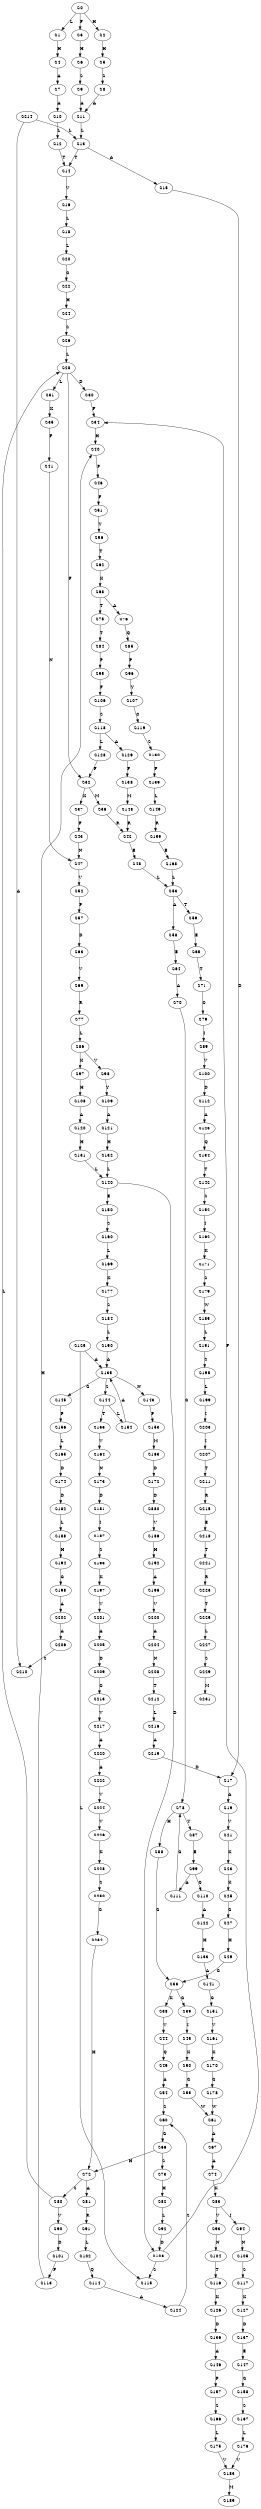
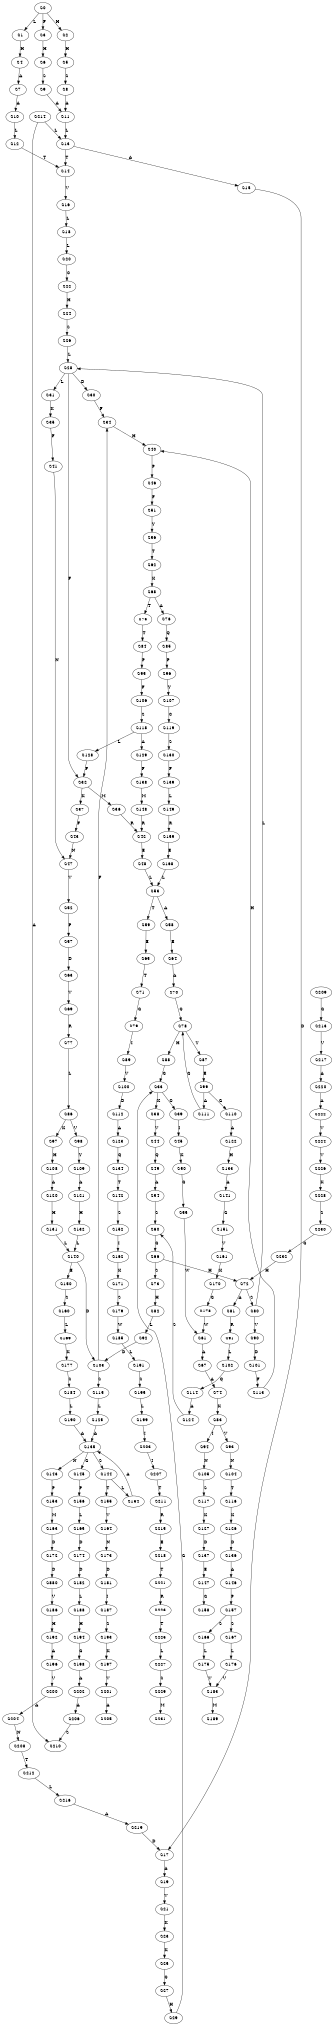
edge "S205" -> "S209": removed, label "D"
edge "S125" -> "S115": reversed
edge "S158" -> "S167": now "S157" -> "S167"
